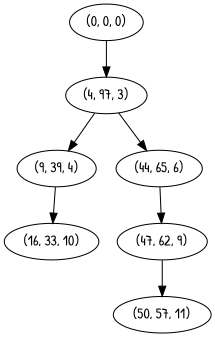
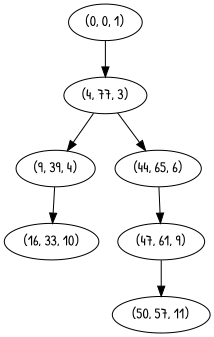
node "(0, 0, 0)": label "(0, 0, 0)" -> "(0, 0, 1)"
node "(4, 97, 3)": label "(4, 97, 3)" -> "(4, 77, 3)"
node "(47, 62, 9)": label "(47, 62, 9)" -> "(47, 61, 9)"
